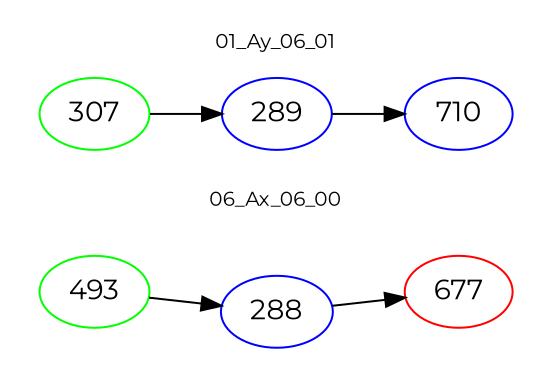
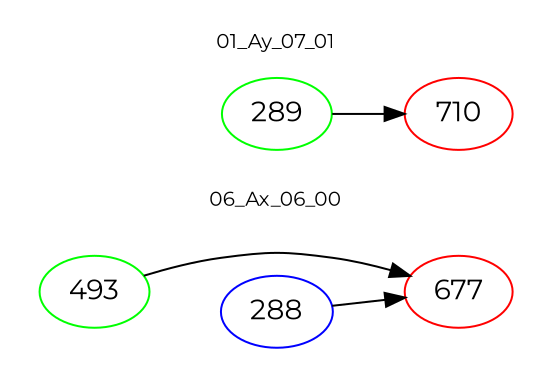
cluster "01_Ay_06_01": label "01_Ay_06_01" -> "01_Ay_07_01"
node "307": removed
node "289": color blue -> green
node "710": color blue -> red
edge "493" -> "288": now "493" -> "677"
